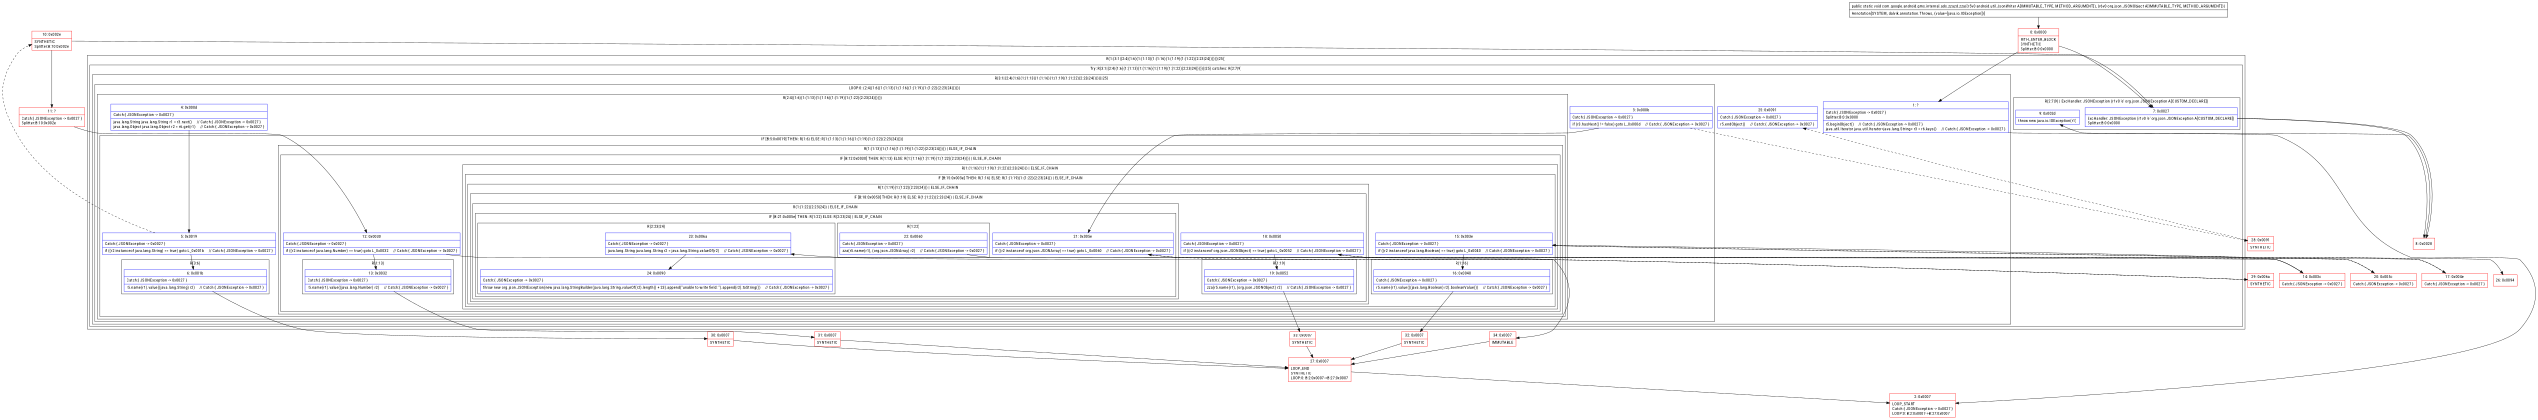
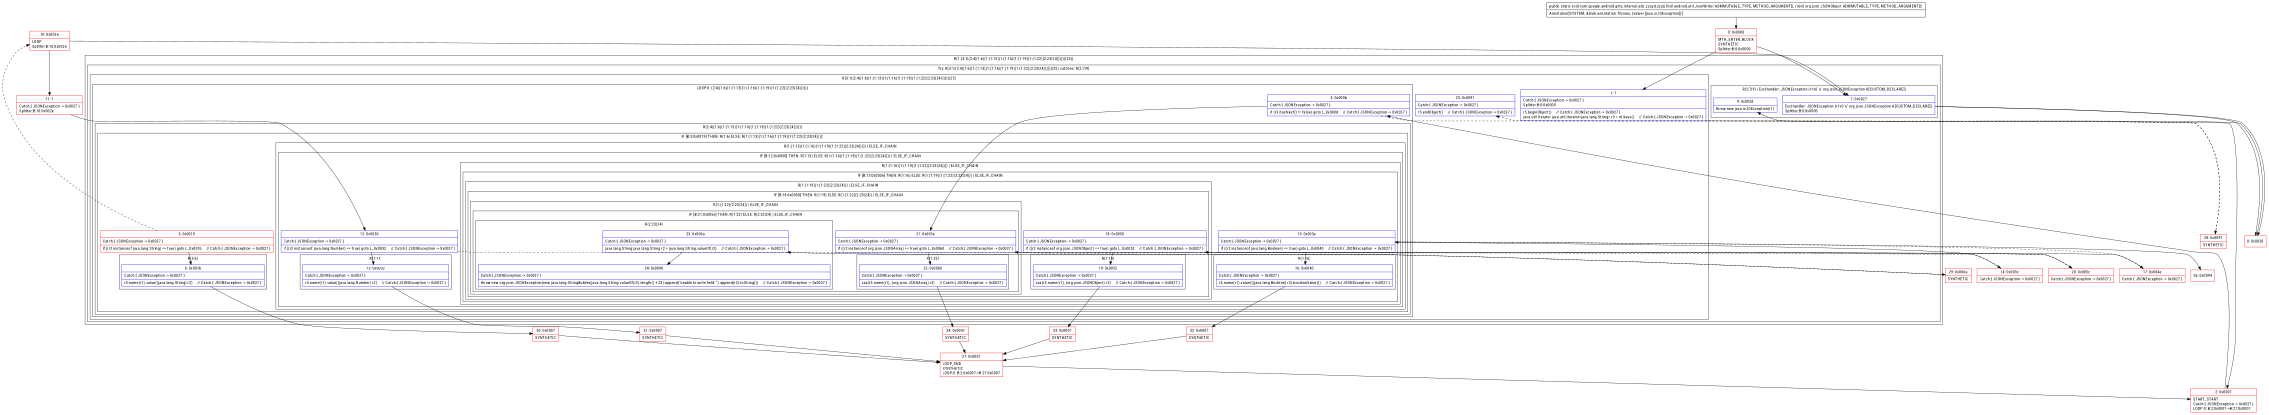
node "10: 0x002e": text "SYNTHETIC" -> "LOOP"
node "4: 0x000d": removed
edge "2: 0x0007" -> "3: 0x000b": added
node "5: 0x0019": color blue -> red
edge "21: 0x005e" -> "22: 0x0060": added
edge "12: 0x0030" -> "14: 0x003c": style solid -> dashed
cluster "R(1:13)": label "R(1:13)" -> "R(1:11)"
node "34: 0x0007": text "IMMUTABLE" -> "SYNTHETIC"
node "2: 0x0007": text "LOOP_START" -> "START_START"
